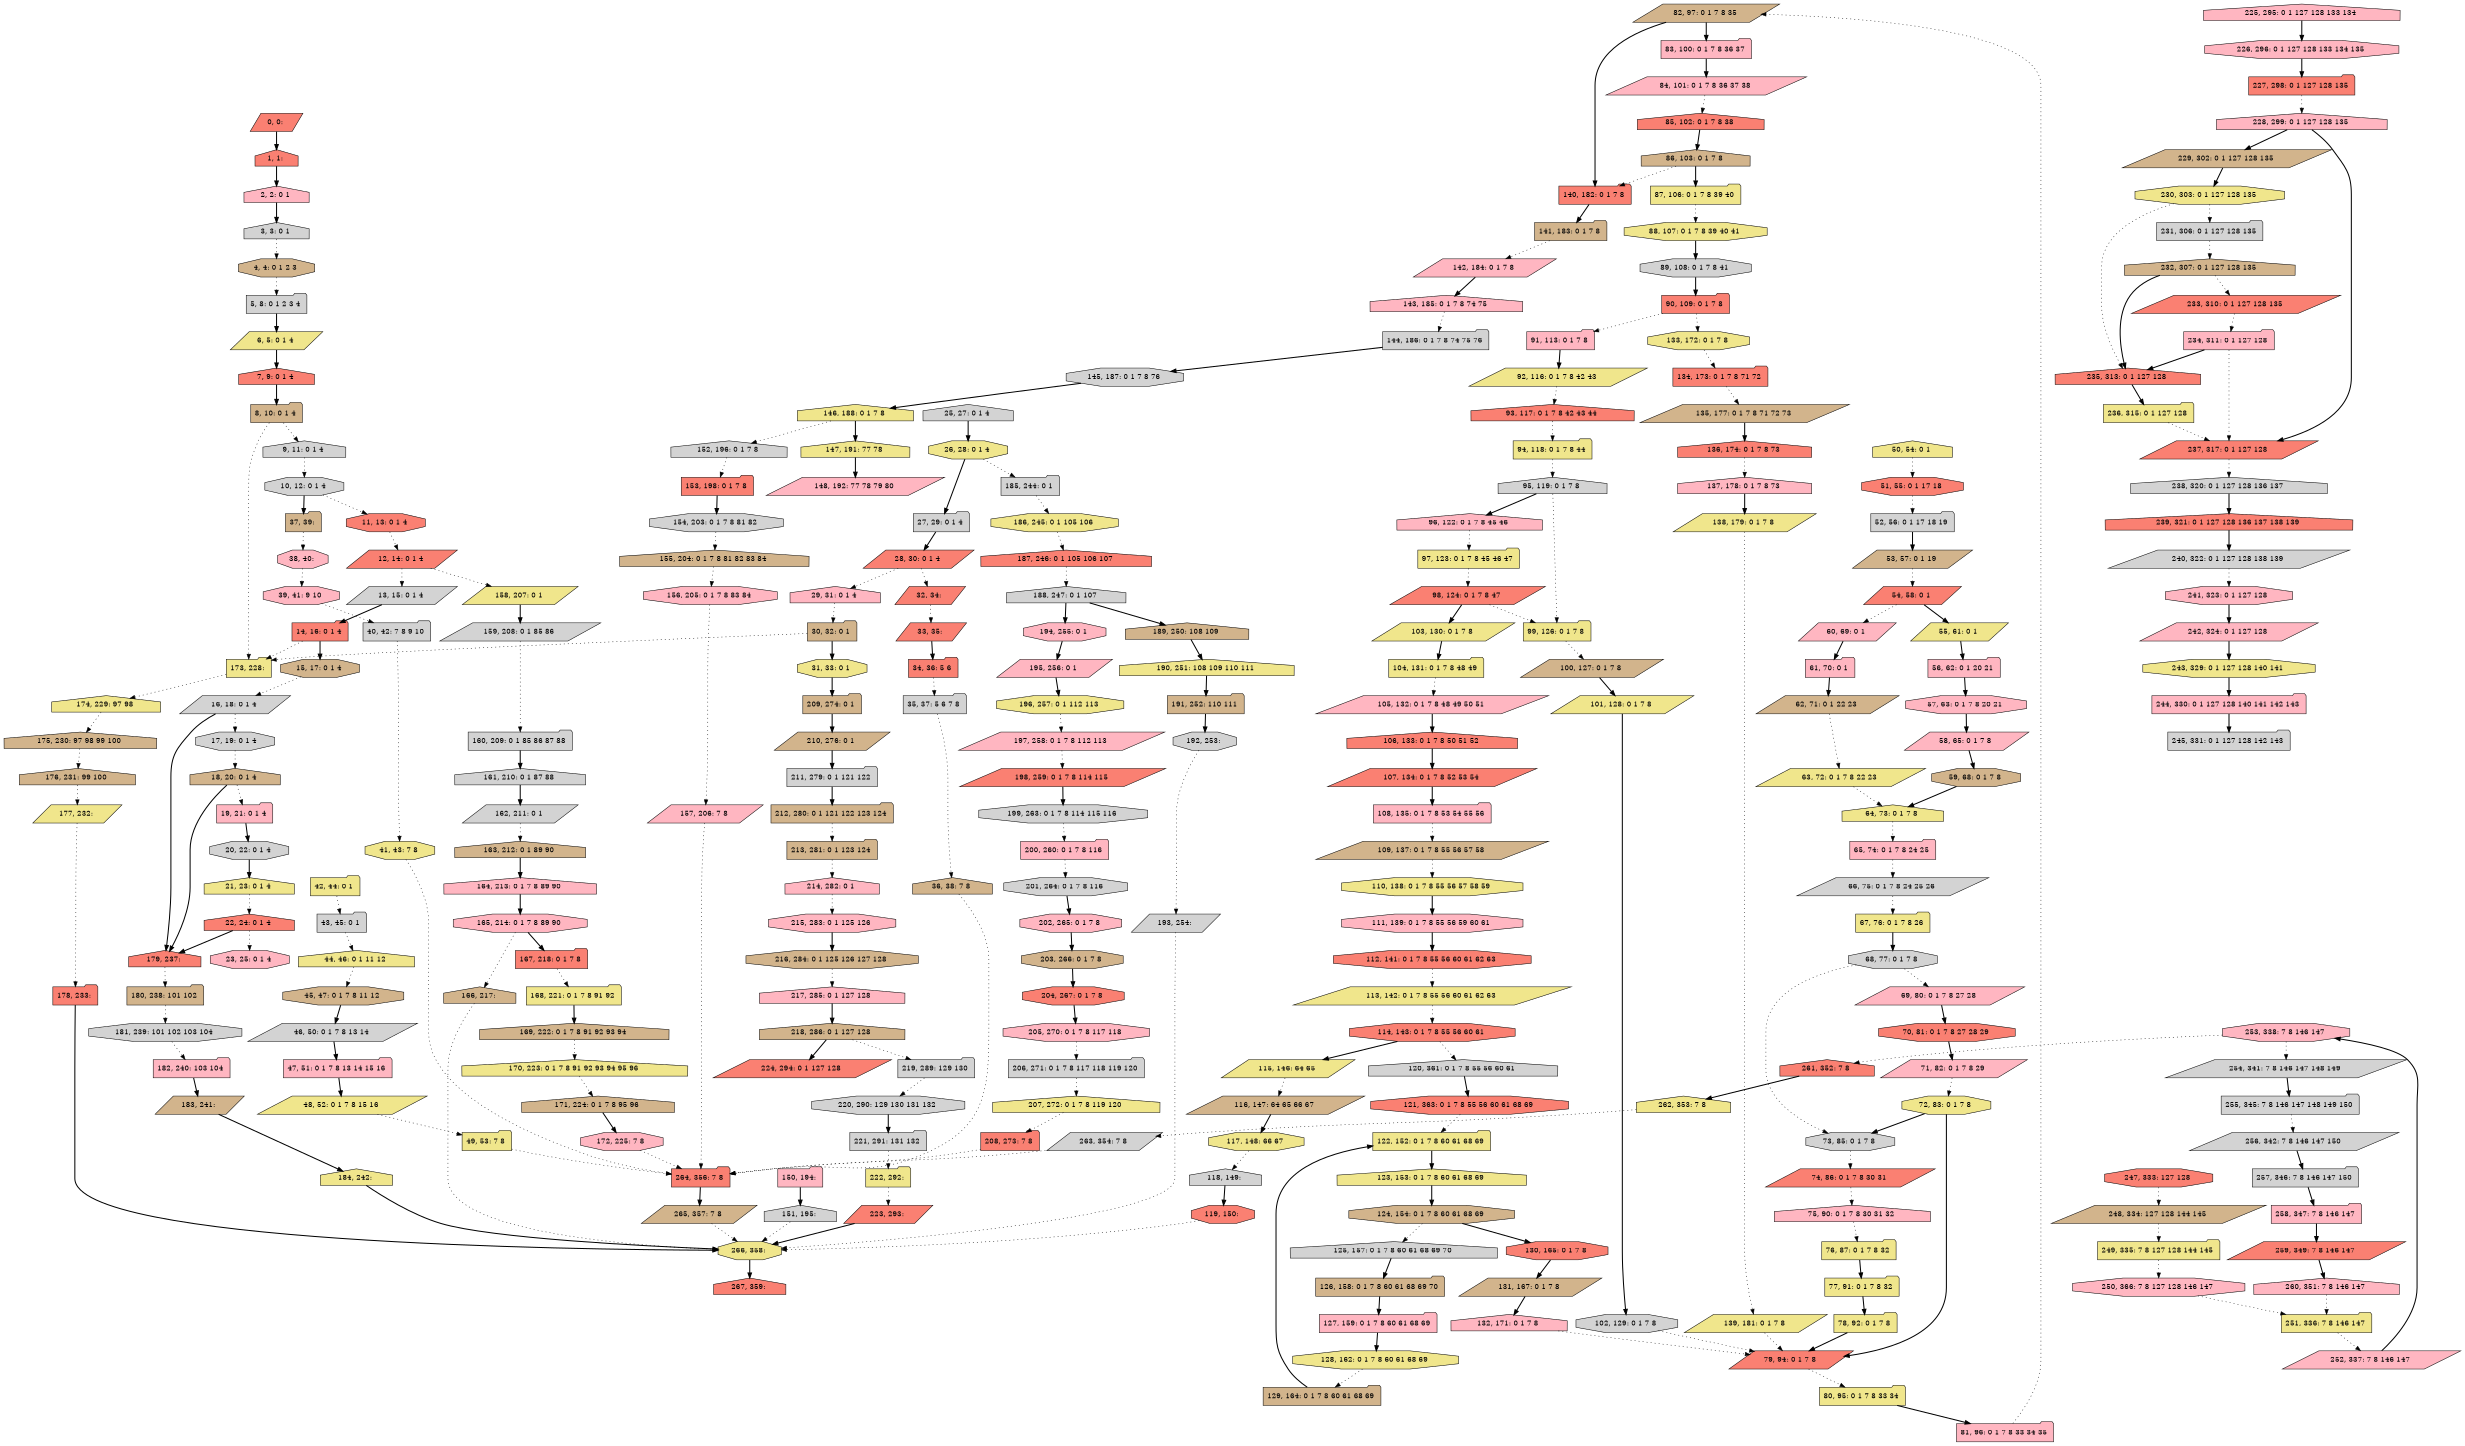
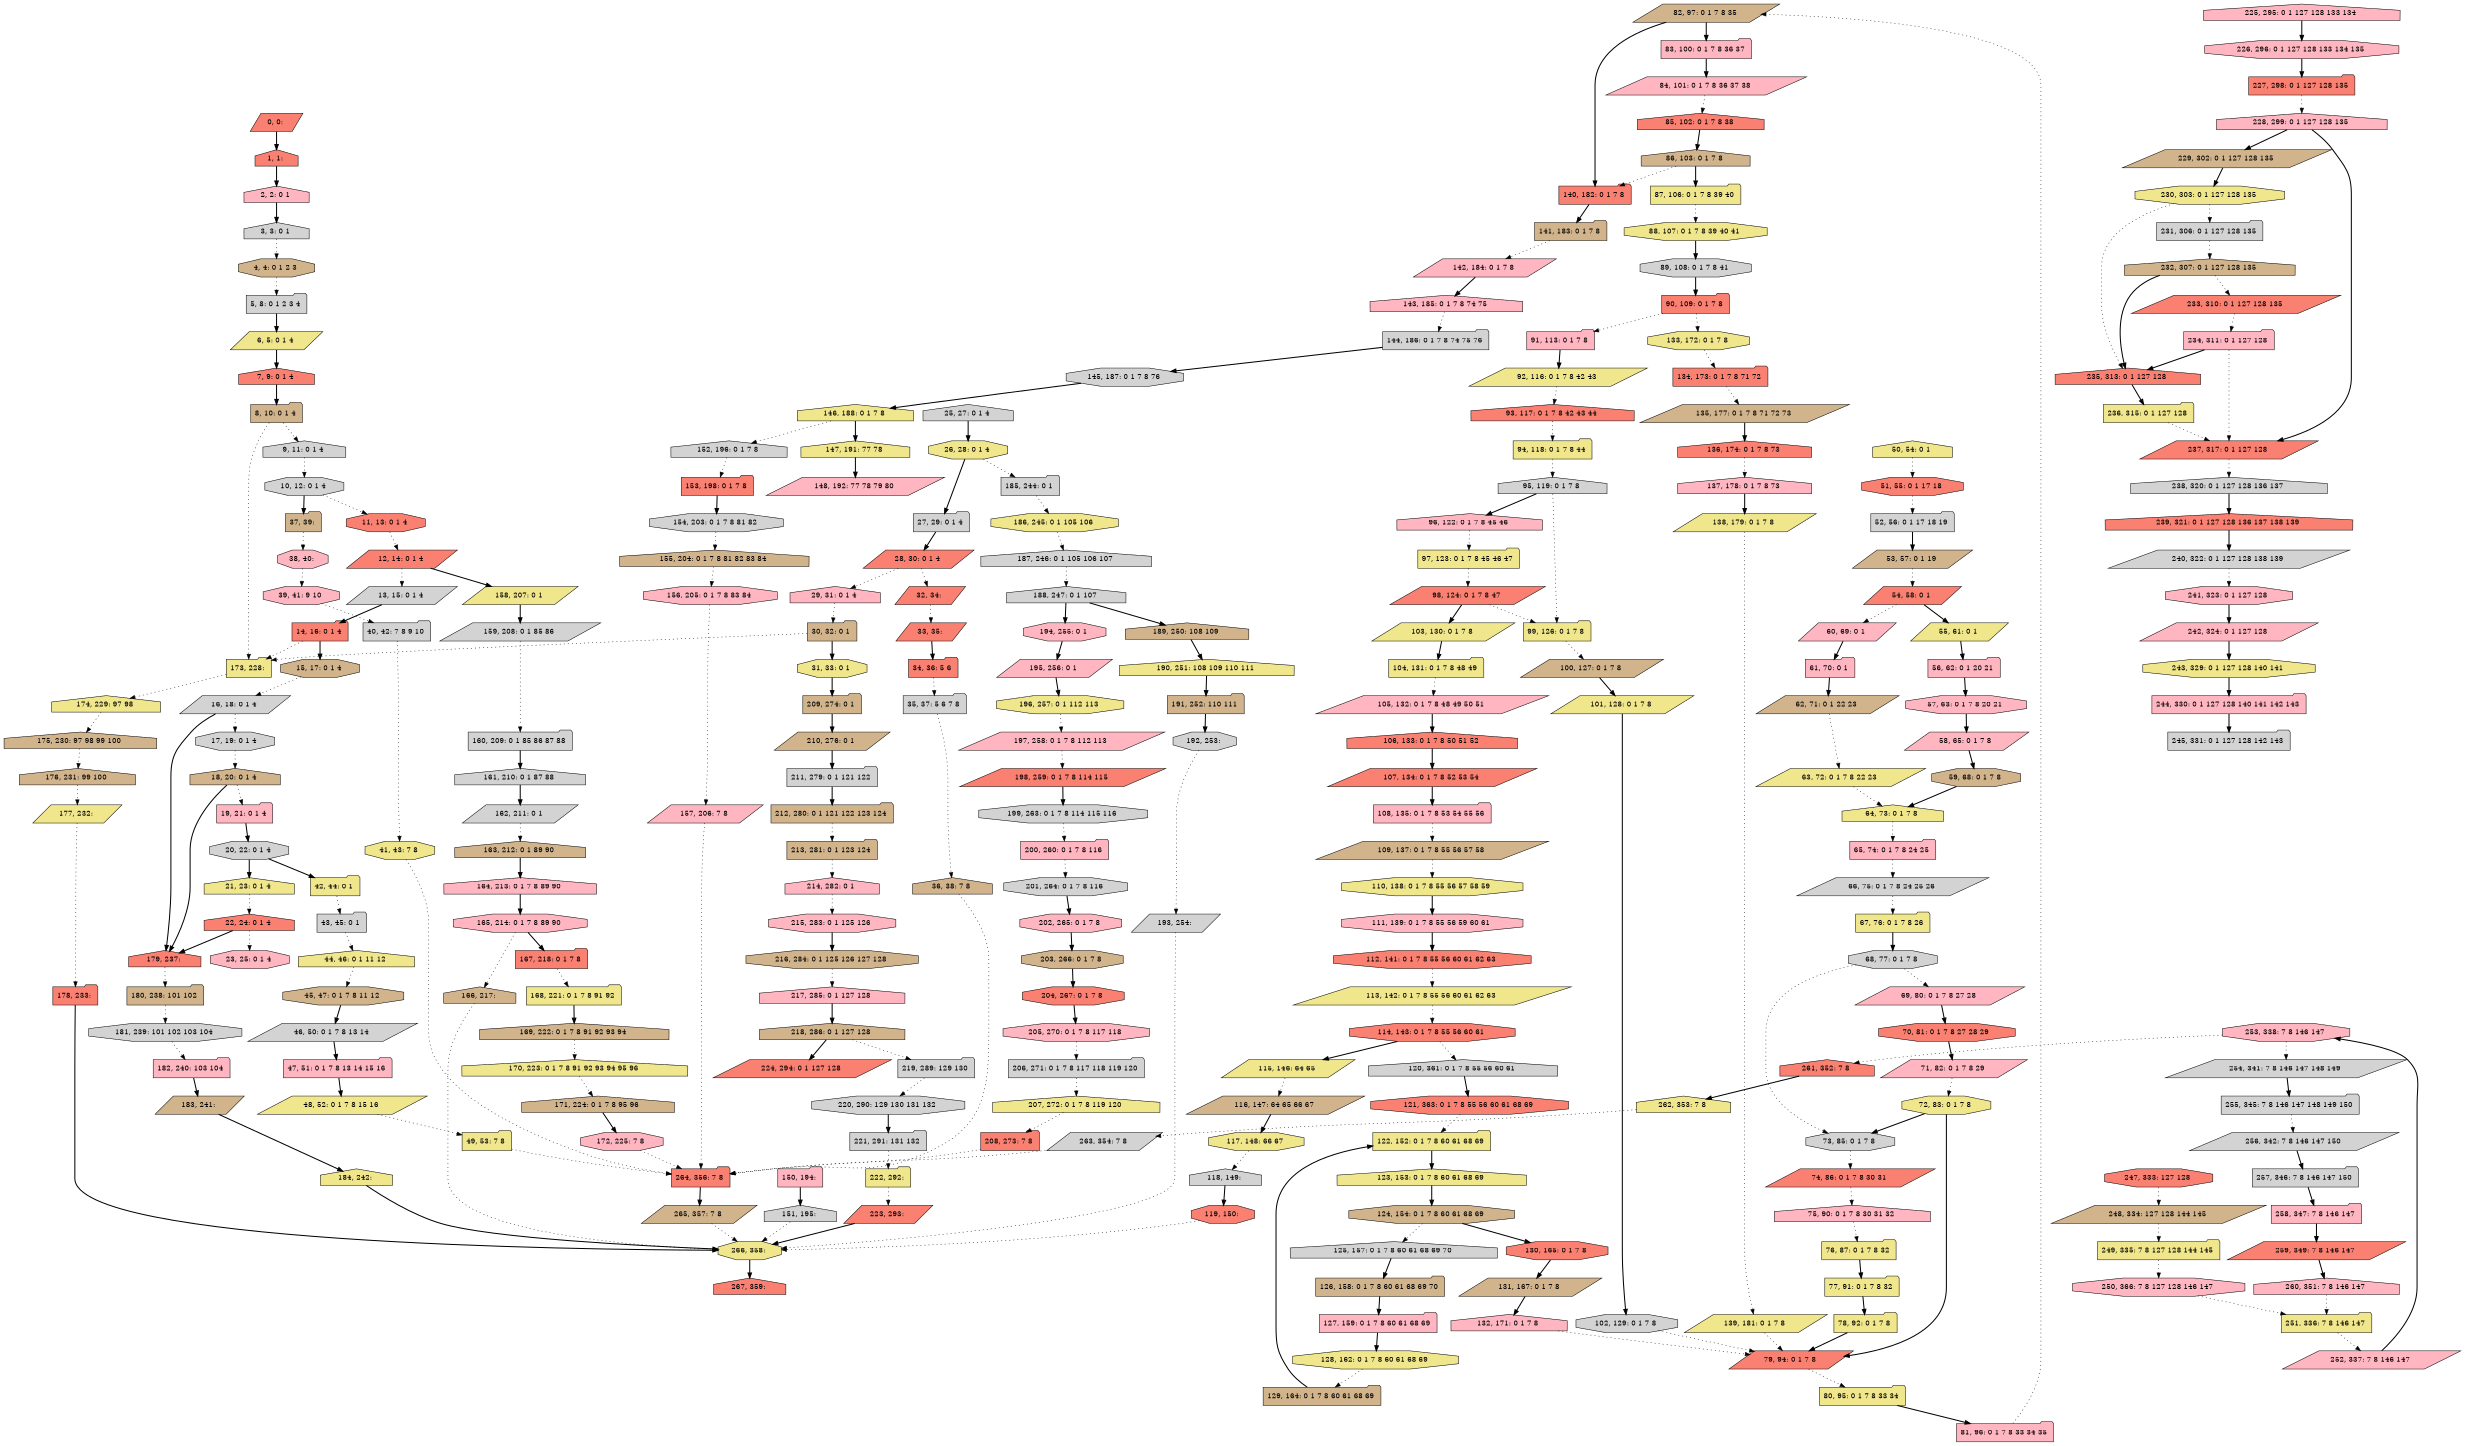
node "187, 246: 0 1 105 106 107": fillcolor salmon -> lightgrey
edge "12, 14: 0 1 4" -> "158, 207: 0 1": style dotted -> bold
edge "20, 22: 0 1 4" -> "42, 44: 0 1": added
